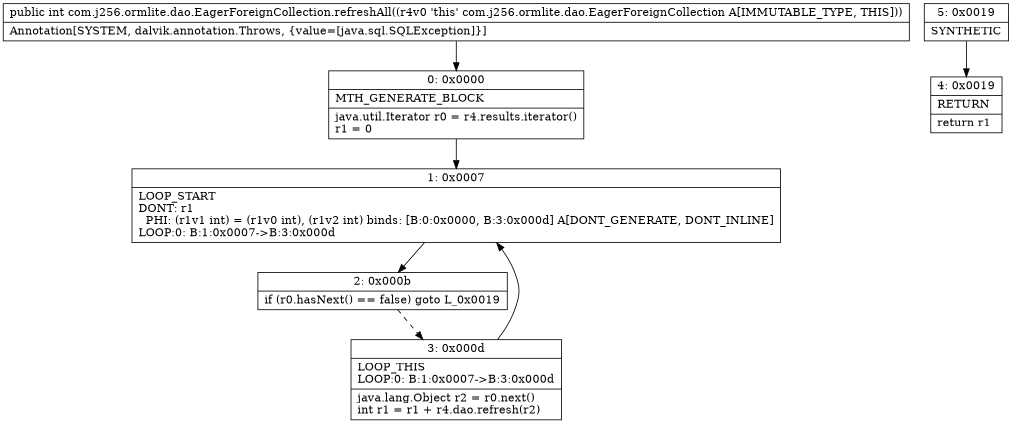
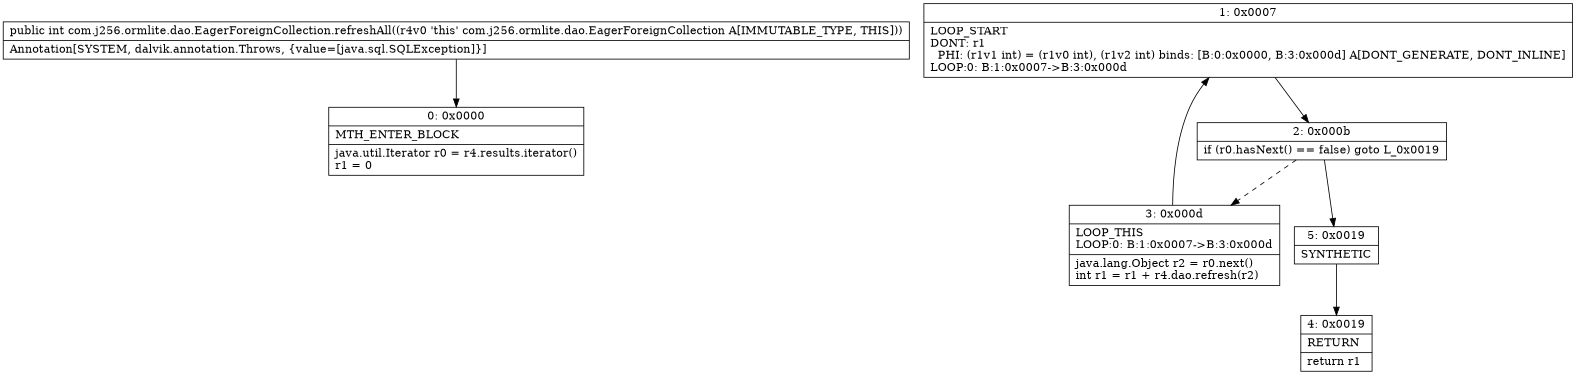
node "0: 0x0000": text "MTH_GENERATE_BLOCK" -> "MTH_ENTER_BLOCK"
edge "0: 0x0000" -> "1: 0x0007": removed
edge "2: 0x000b" -> "5: 0x0019": added
